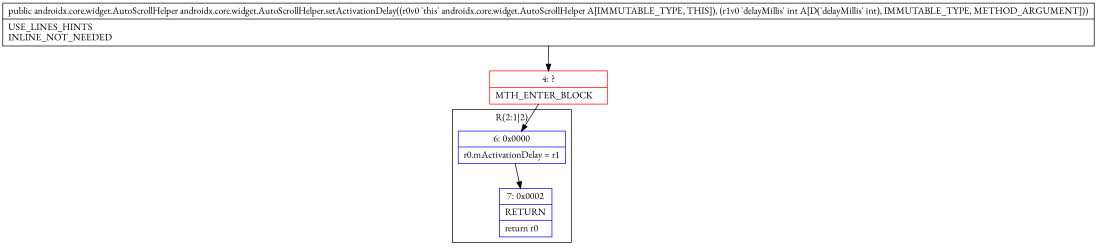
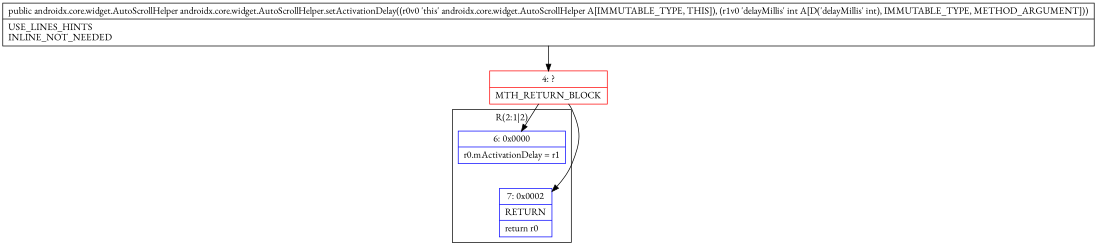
node "4: ?": text "MTH_ENTER_BLOCK" -> "MTH_RETURN_BLOCK"
edge "6: 0x0000" -> "7: 0x0002": now "4: ?" -> "7: 0x0002"
